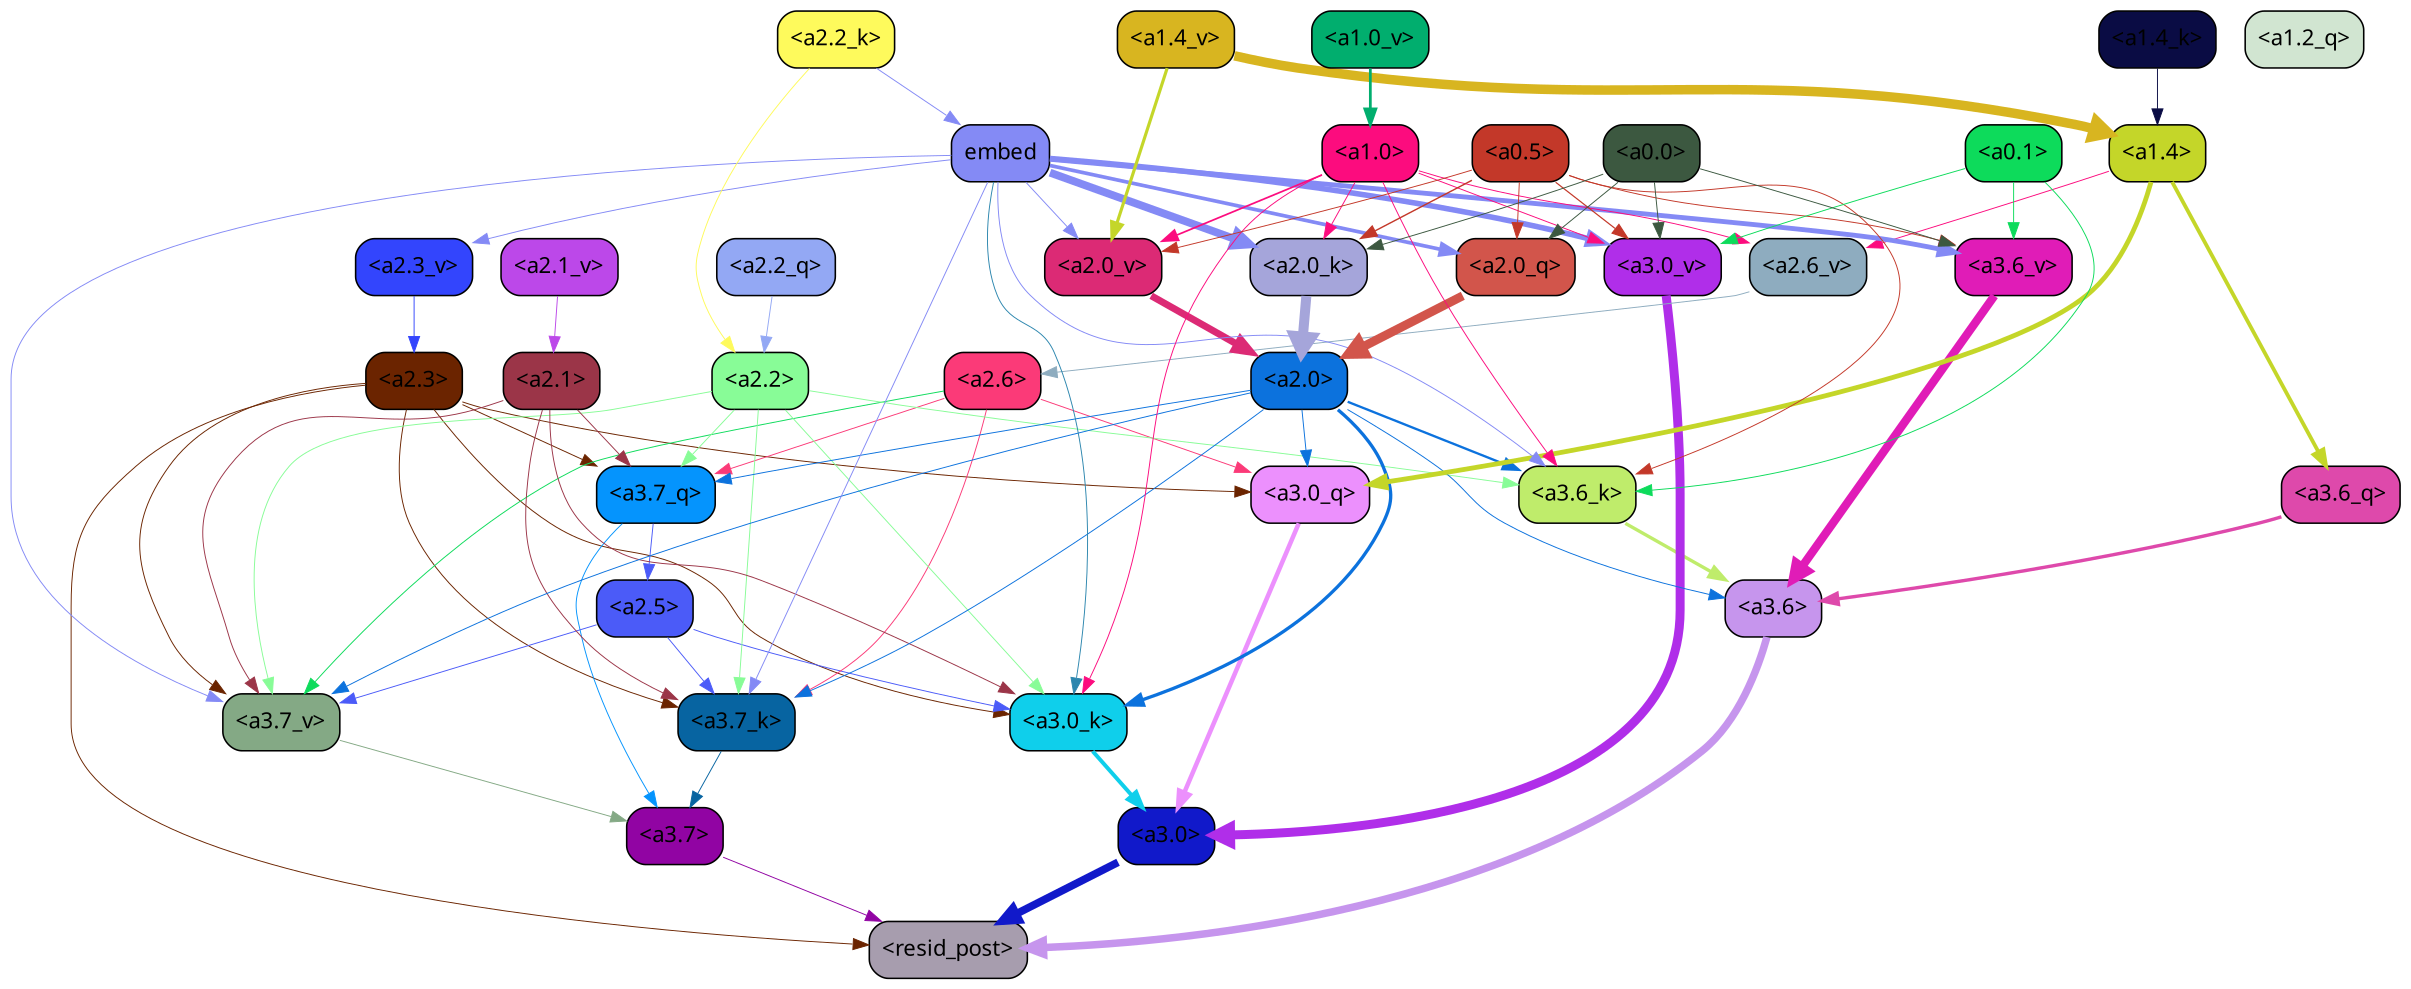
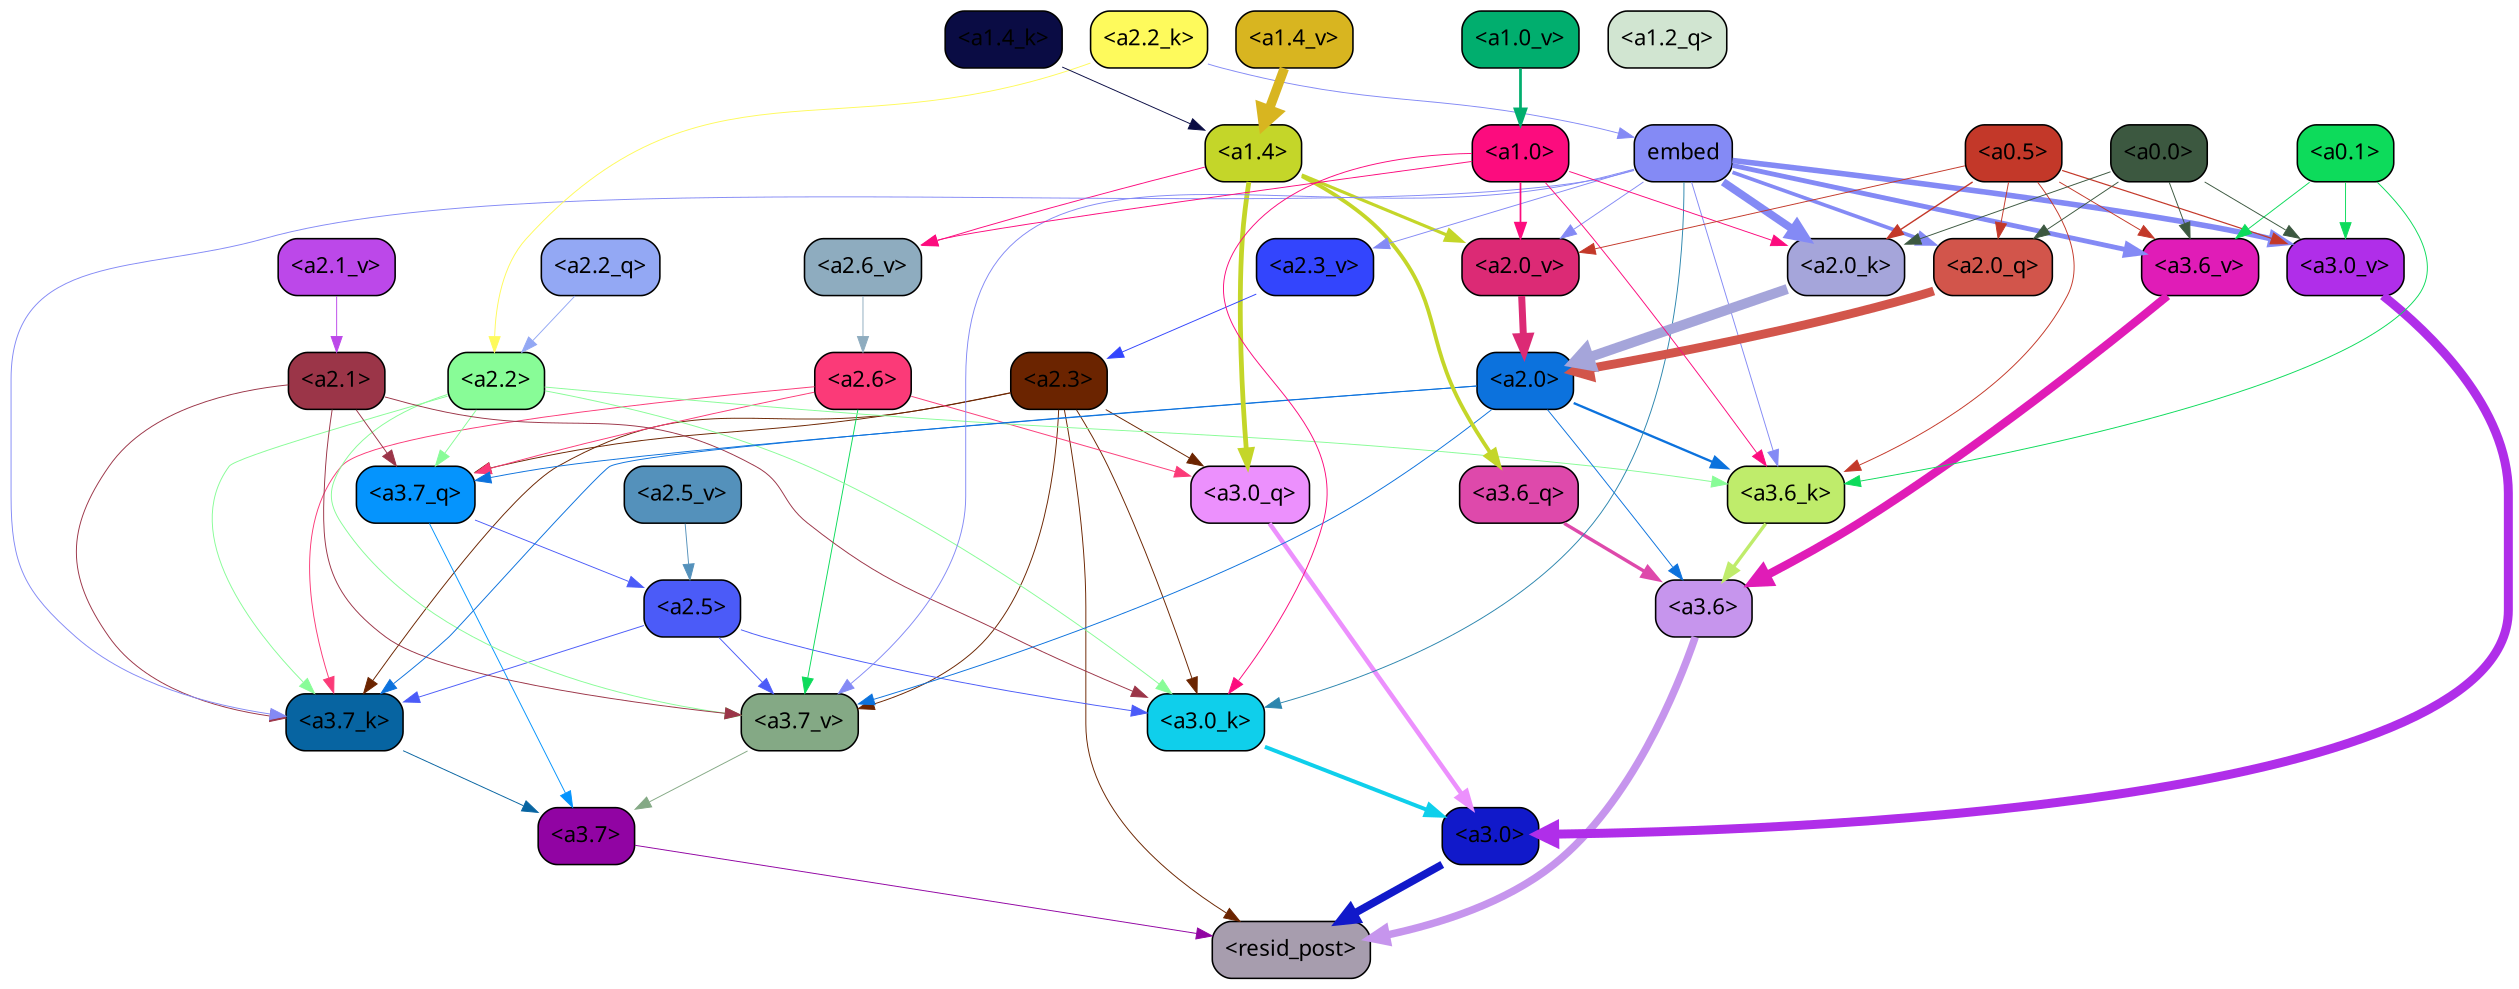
edge "<a1.4_v>" -> "<a2.0_v>": now "<a1.4>" -> "<a2.0_v>"
edge "<a1.0>" -> "<a3.0_v>": removed
edge "<a2.0>" -> "<a3.0_q>": removed
node "<a2.5_v>": added
edge "<a2.0>" -> "<a3.0_k>": removed
